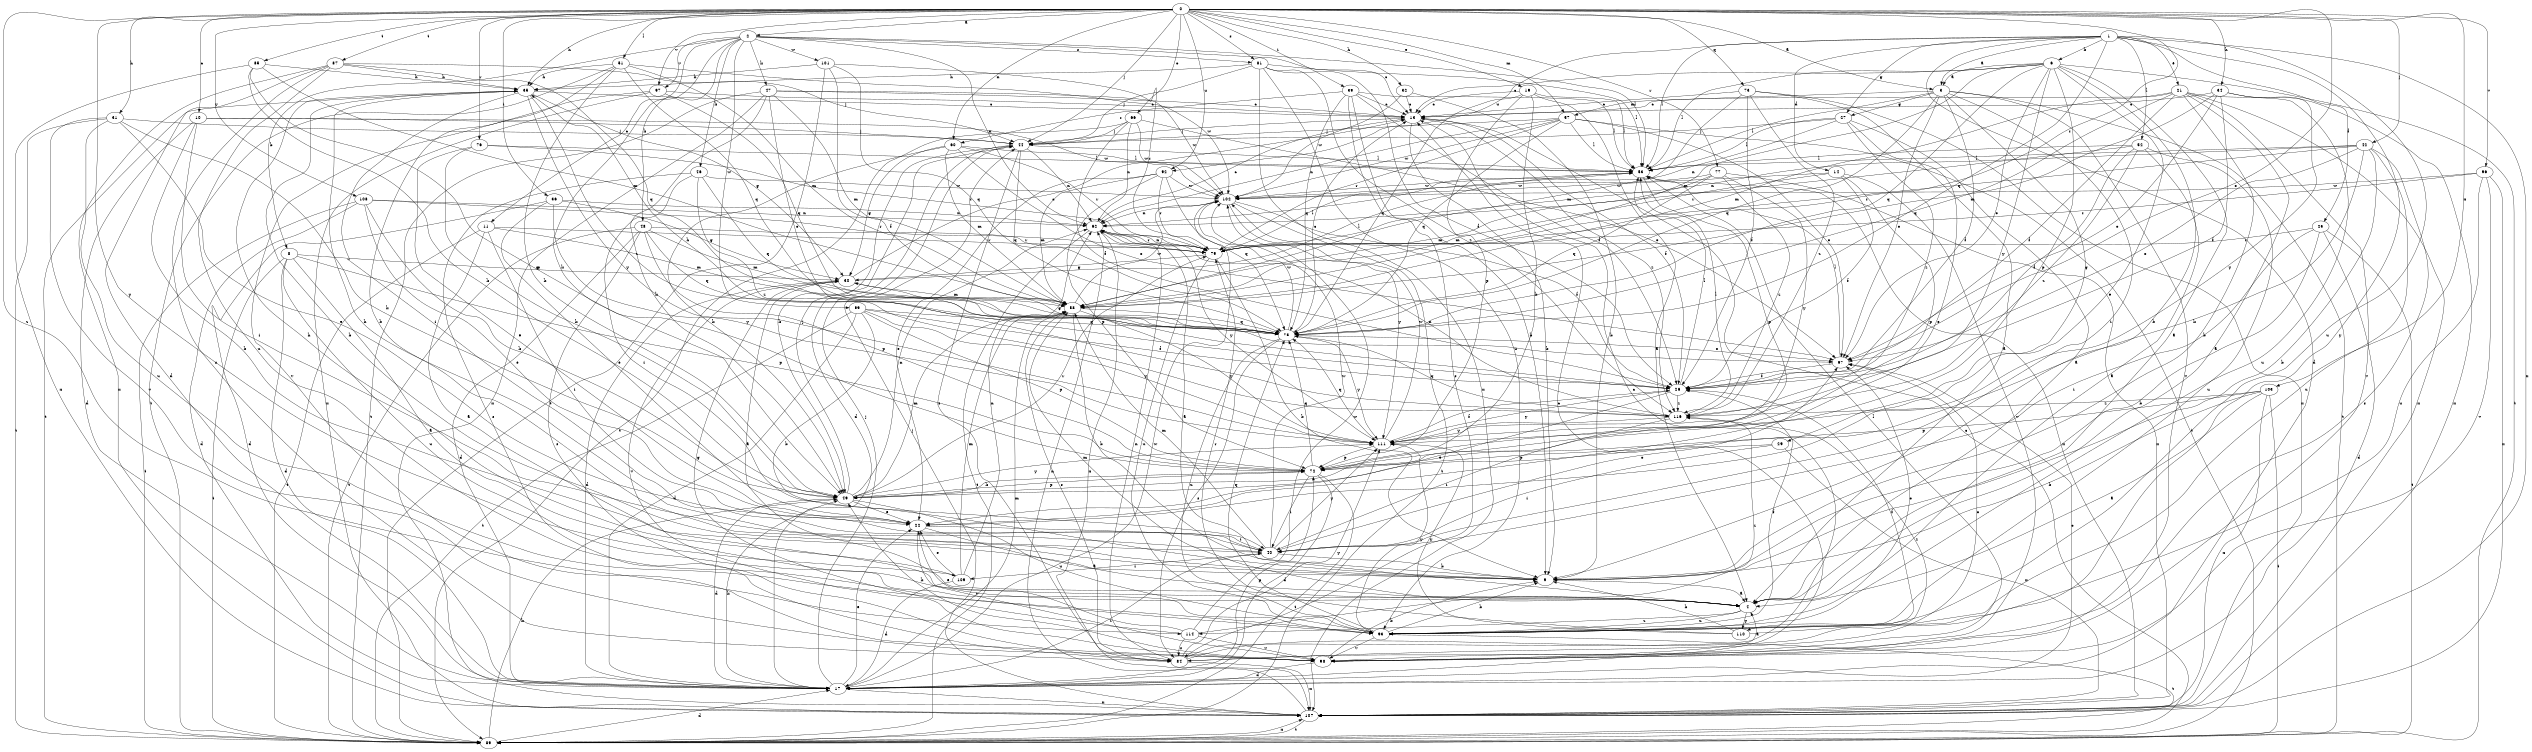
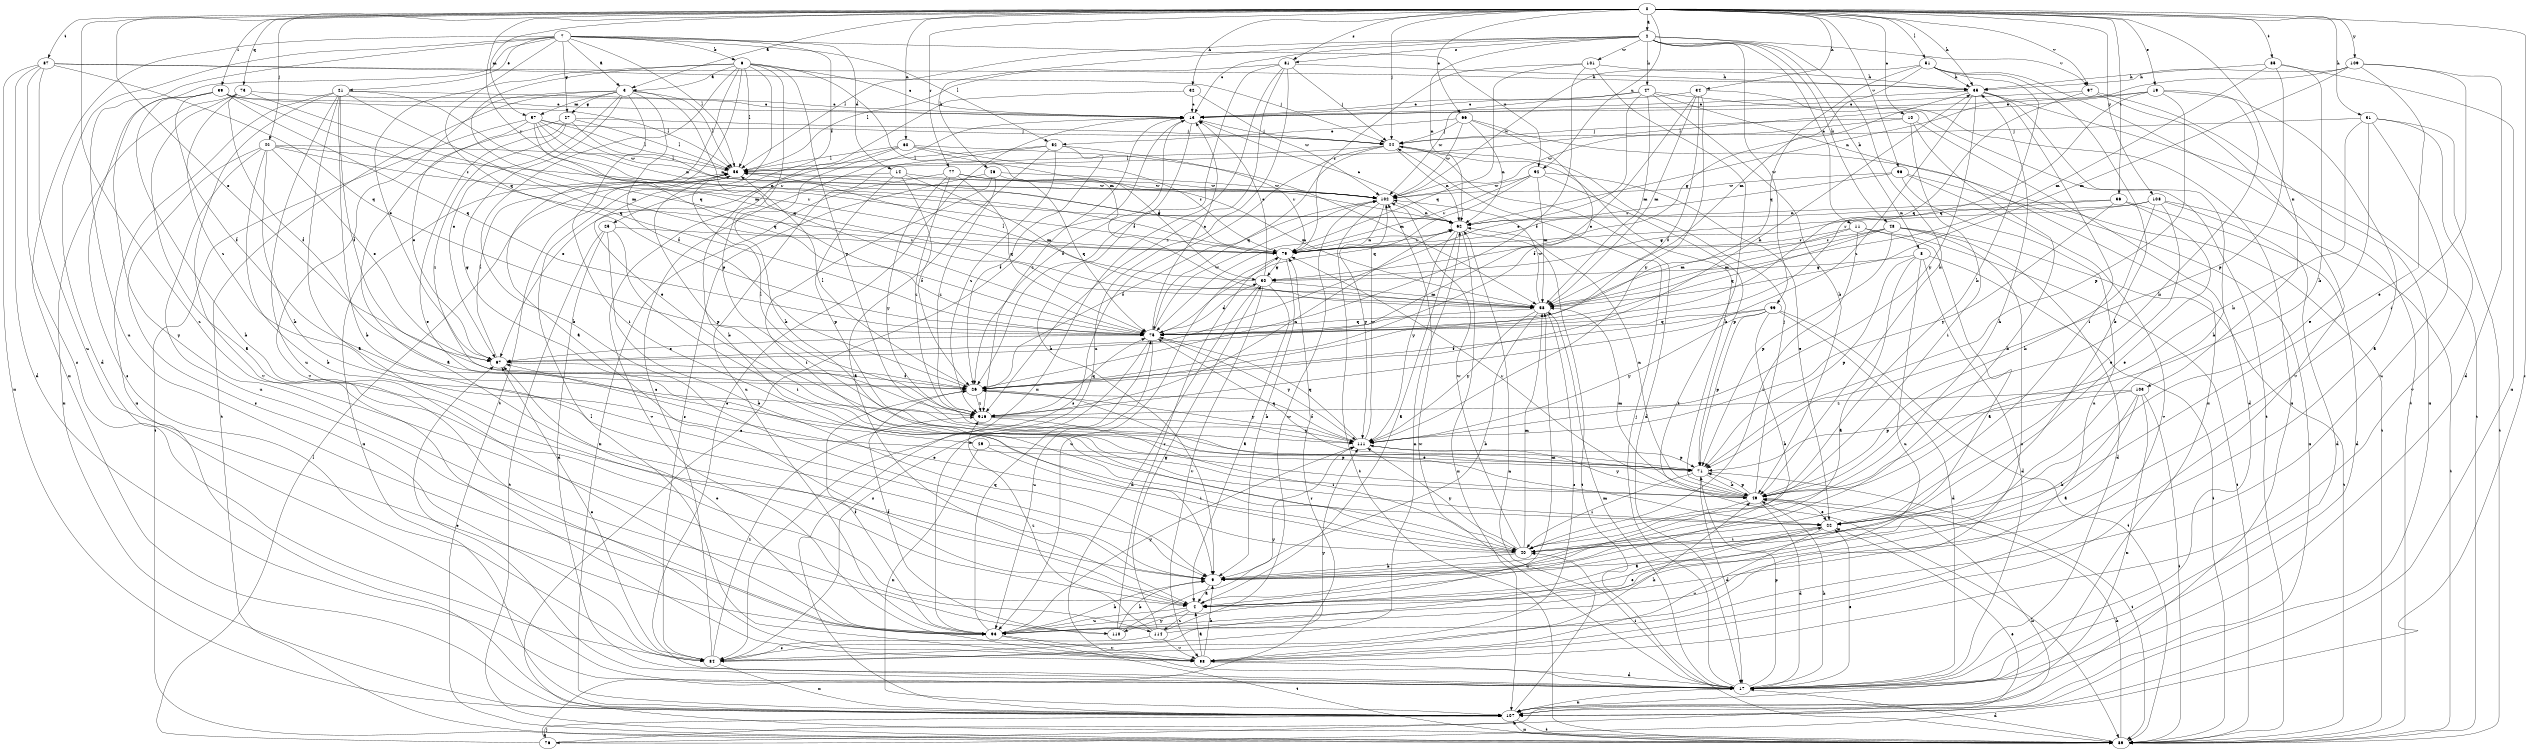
node "1": label "1" -> "7"
edge "39" -> "60": now "39" -> "79"
edge "66" -> "67": now "66" -> "52"
edge "75" -> "30": label "g" -> "d"
node "116": label "116" -> "916"
node "72": label "72" -> "71"
edge "107" -> "44": now "107" -> "76"
edge "40" -> "109": reversed
